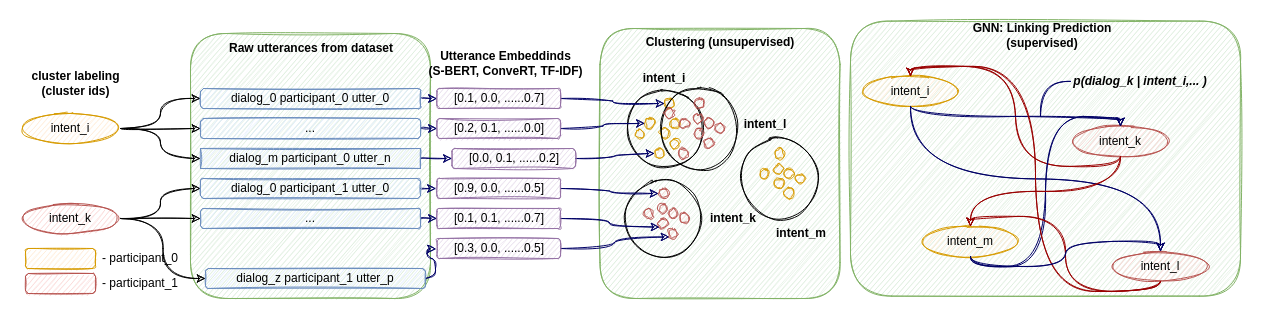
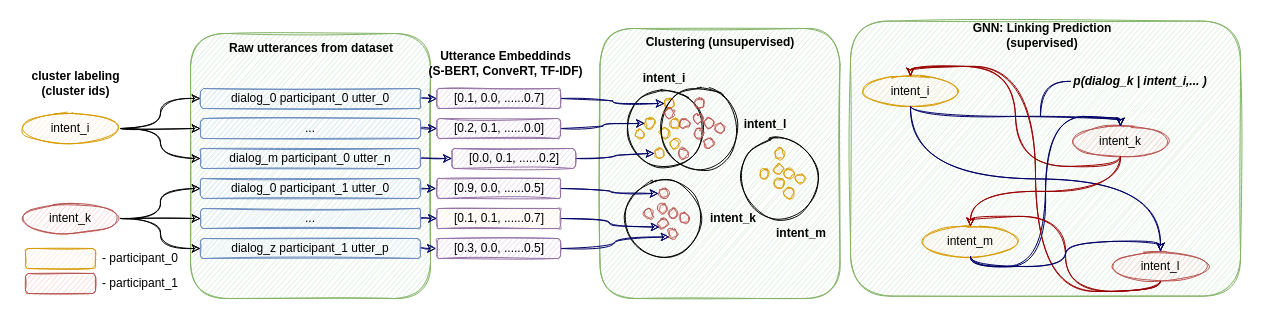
node "dialog_m participant_0 utter_n": shape rectangle -> rounded rectangle
node "[0.1, 0.1, ......0.7]": fillcolor #e1d5e7 -> #ffe6cc
node "dialog_z participant_1 utter_p": moved (316, 279) -> (311, 249)
